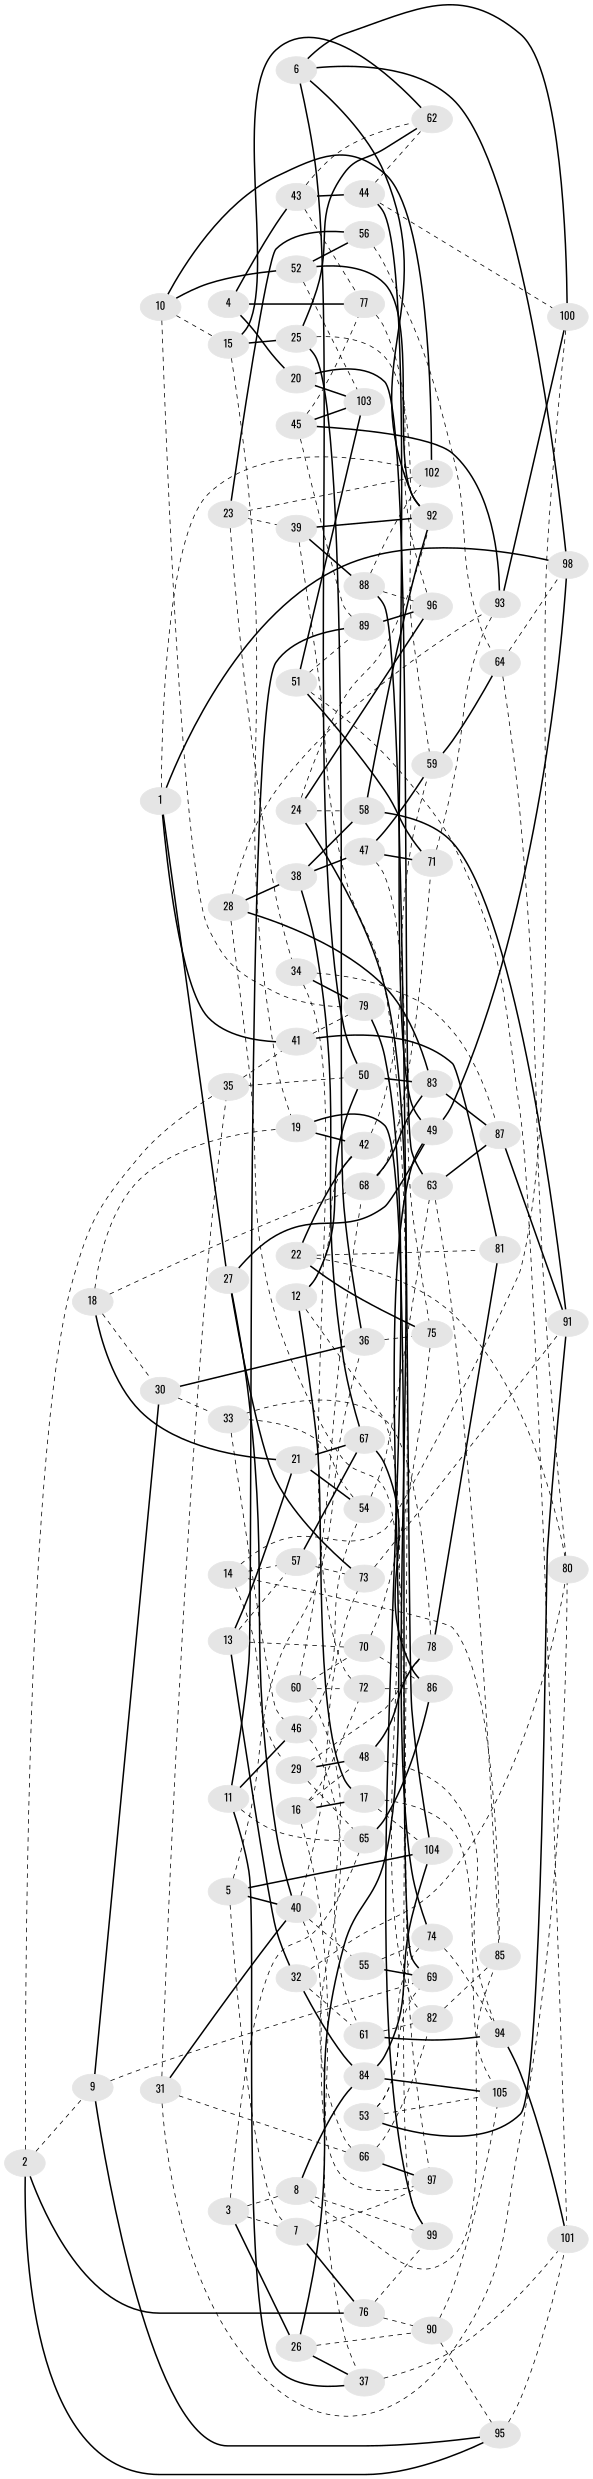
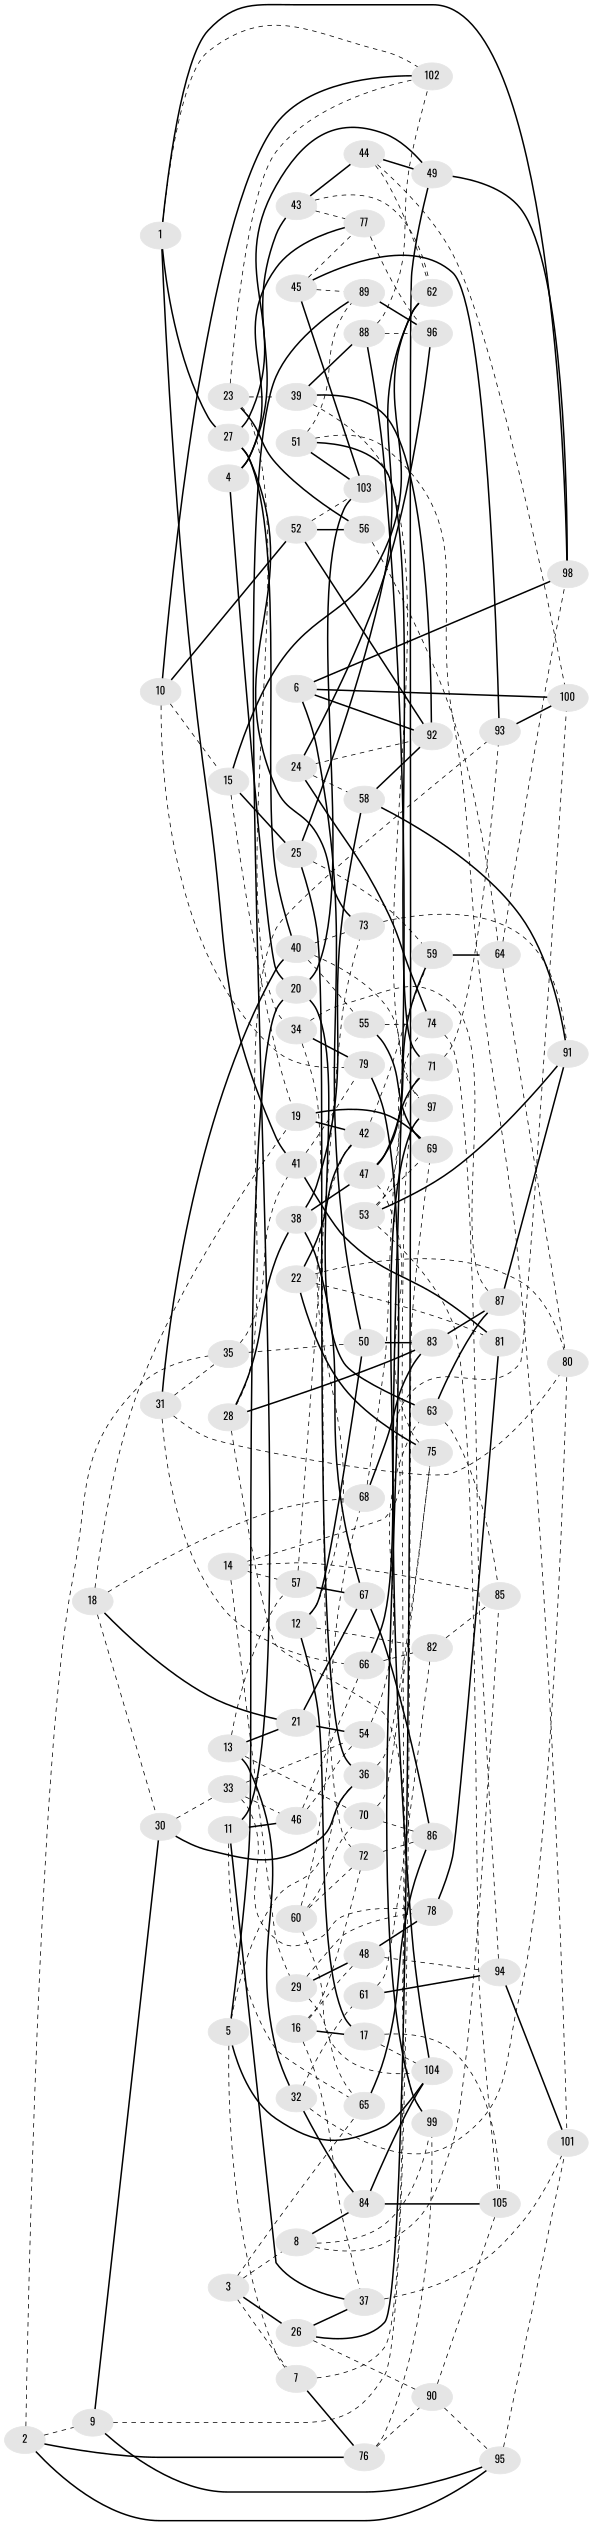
edge "60" -- "61": now "60" -- "104"
edge "5" -- "40": now "5" -- "20"
